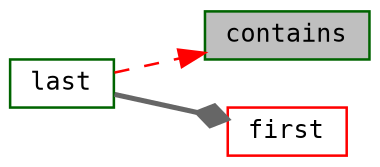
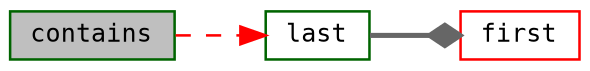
edge "last" -> "contains": reversed
